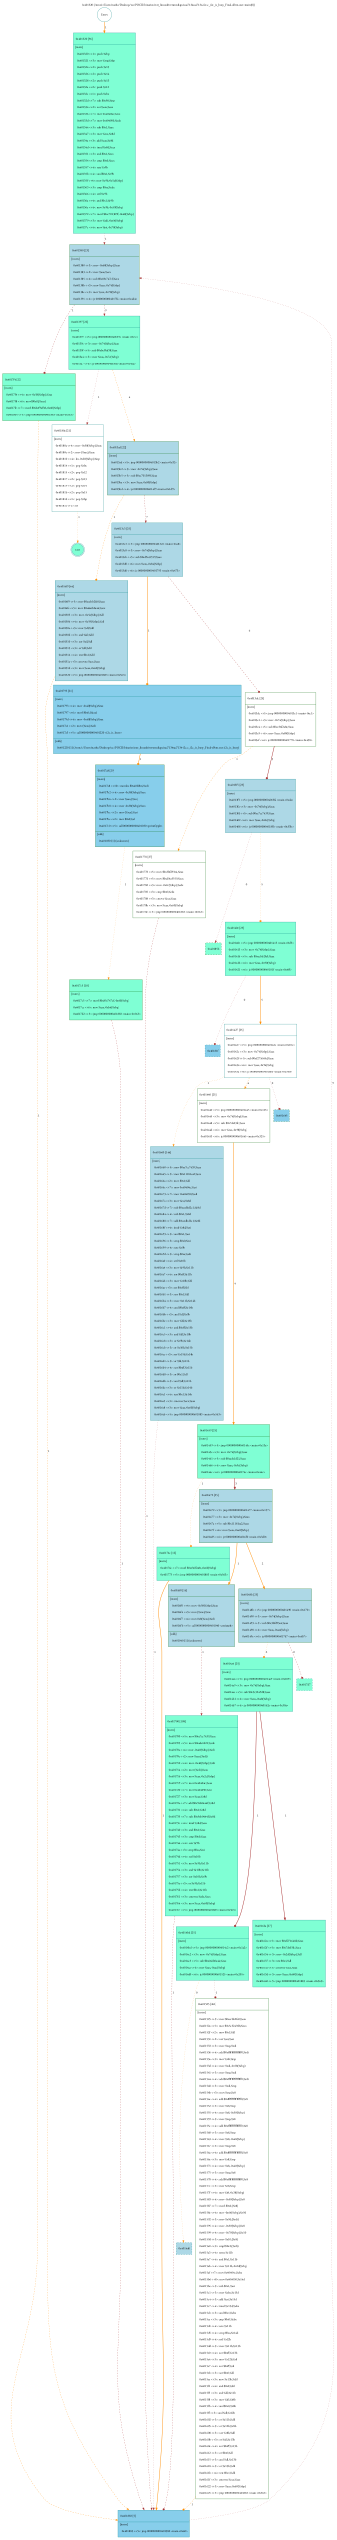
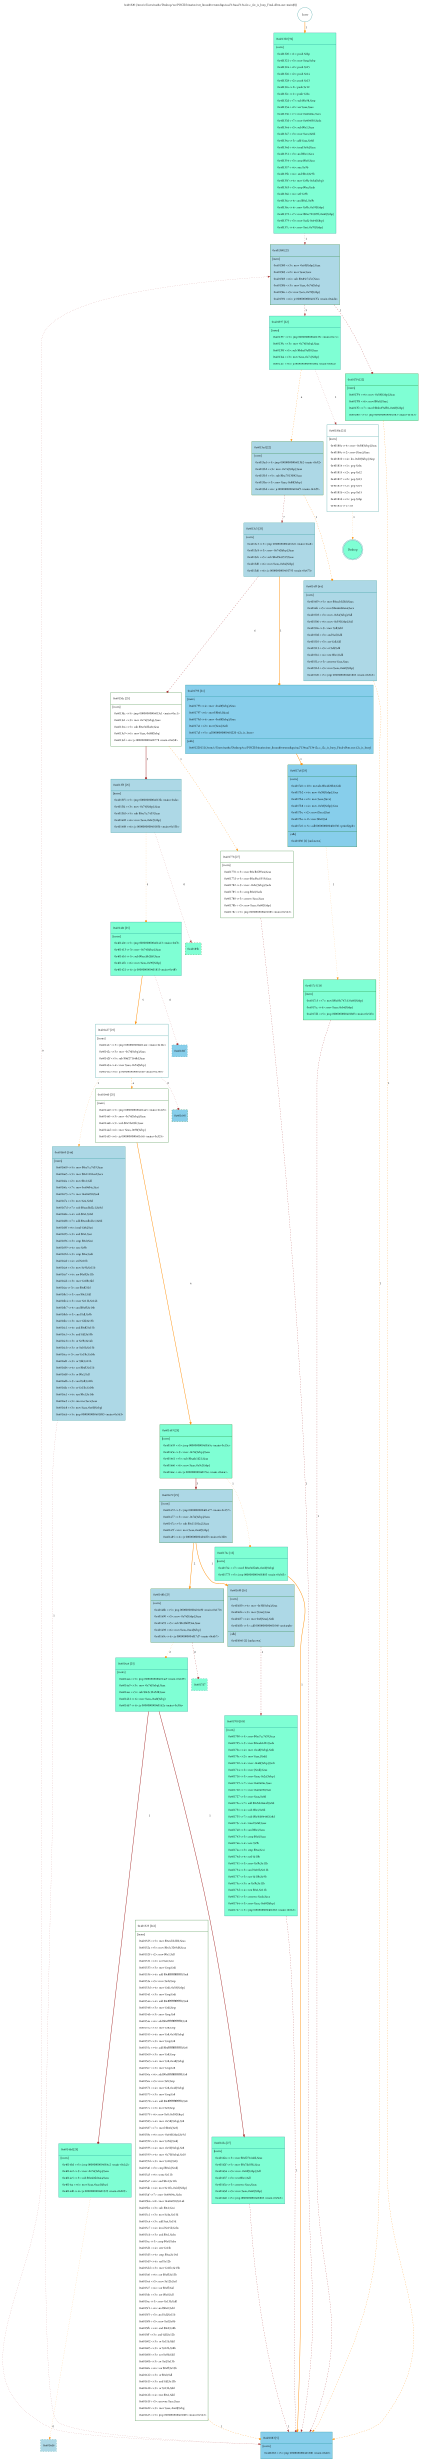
node "Exit": label "Exit" -> "Desktop"
edge "0x4014bd [25]" -> "0x401525 [261]": removed, label "1"
edge "0x40162a [27]" -> "0x401883 [5]": added, label "1"
